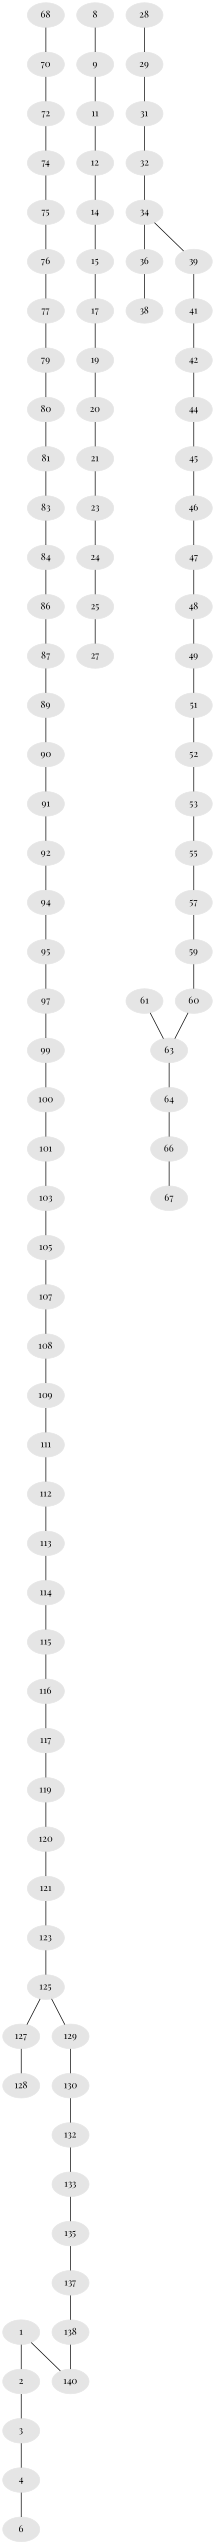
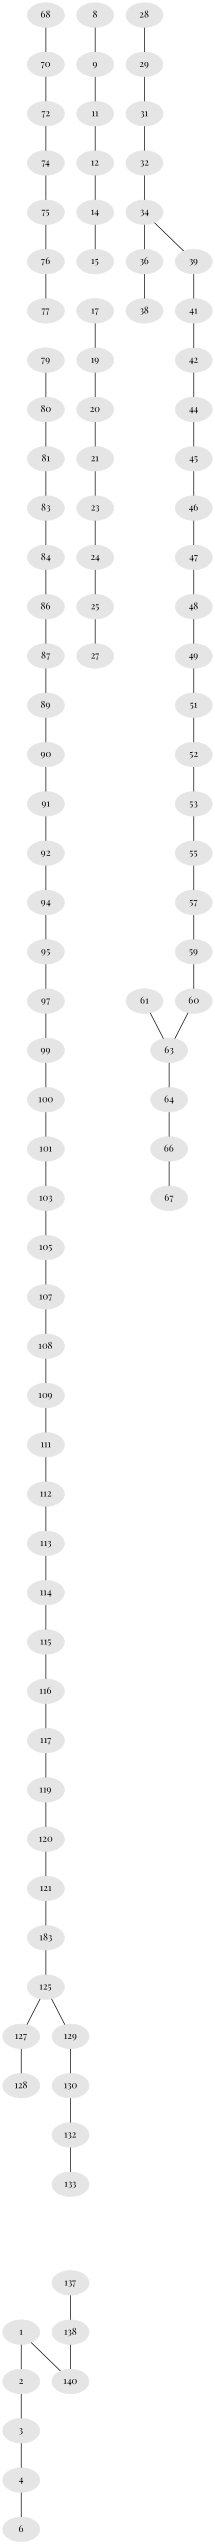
edge "15" -- "17": removed
edge "77" -- "79": removed
node "123": label "123" -> "183"
node "135": removed
